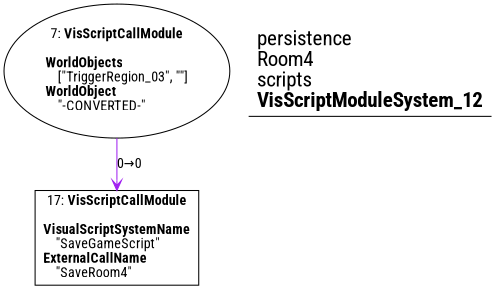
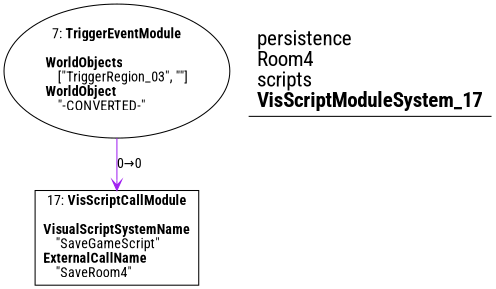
node "7:": text "VisScriptCallModule" -> "TriggerEventModule"
node "persistence": text "VisScriptModuleSystem_12" -> "VisScriptModuleSystem_17"
